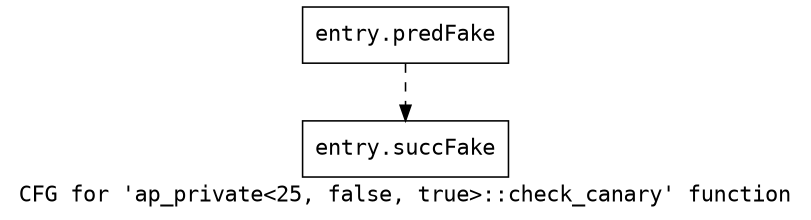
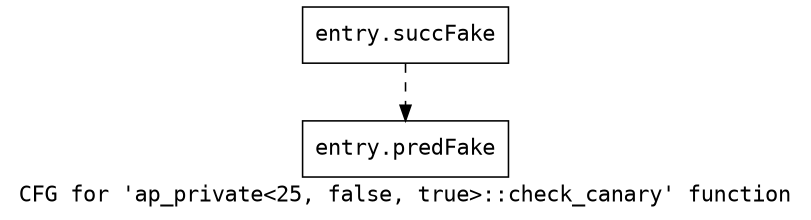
edge "entry.predFake" -> "entry.succFake": reversed
